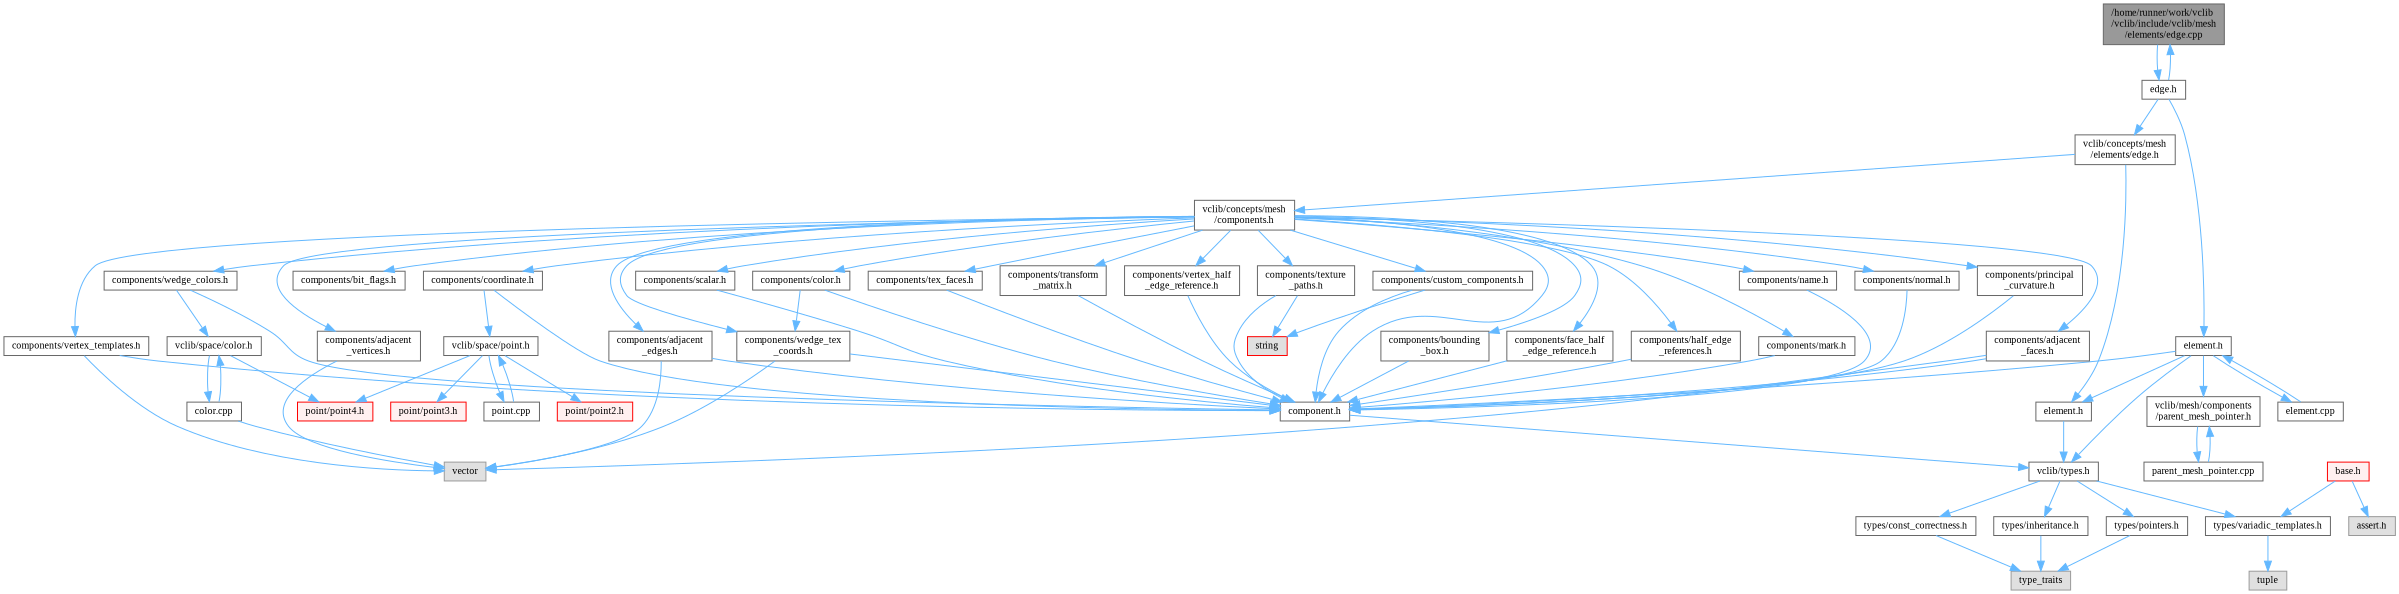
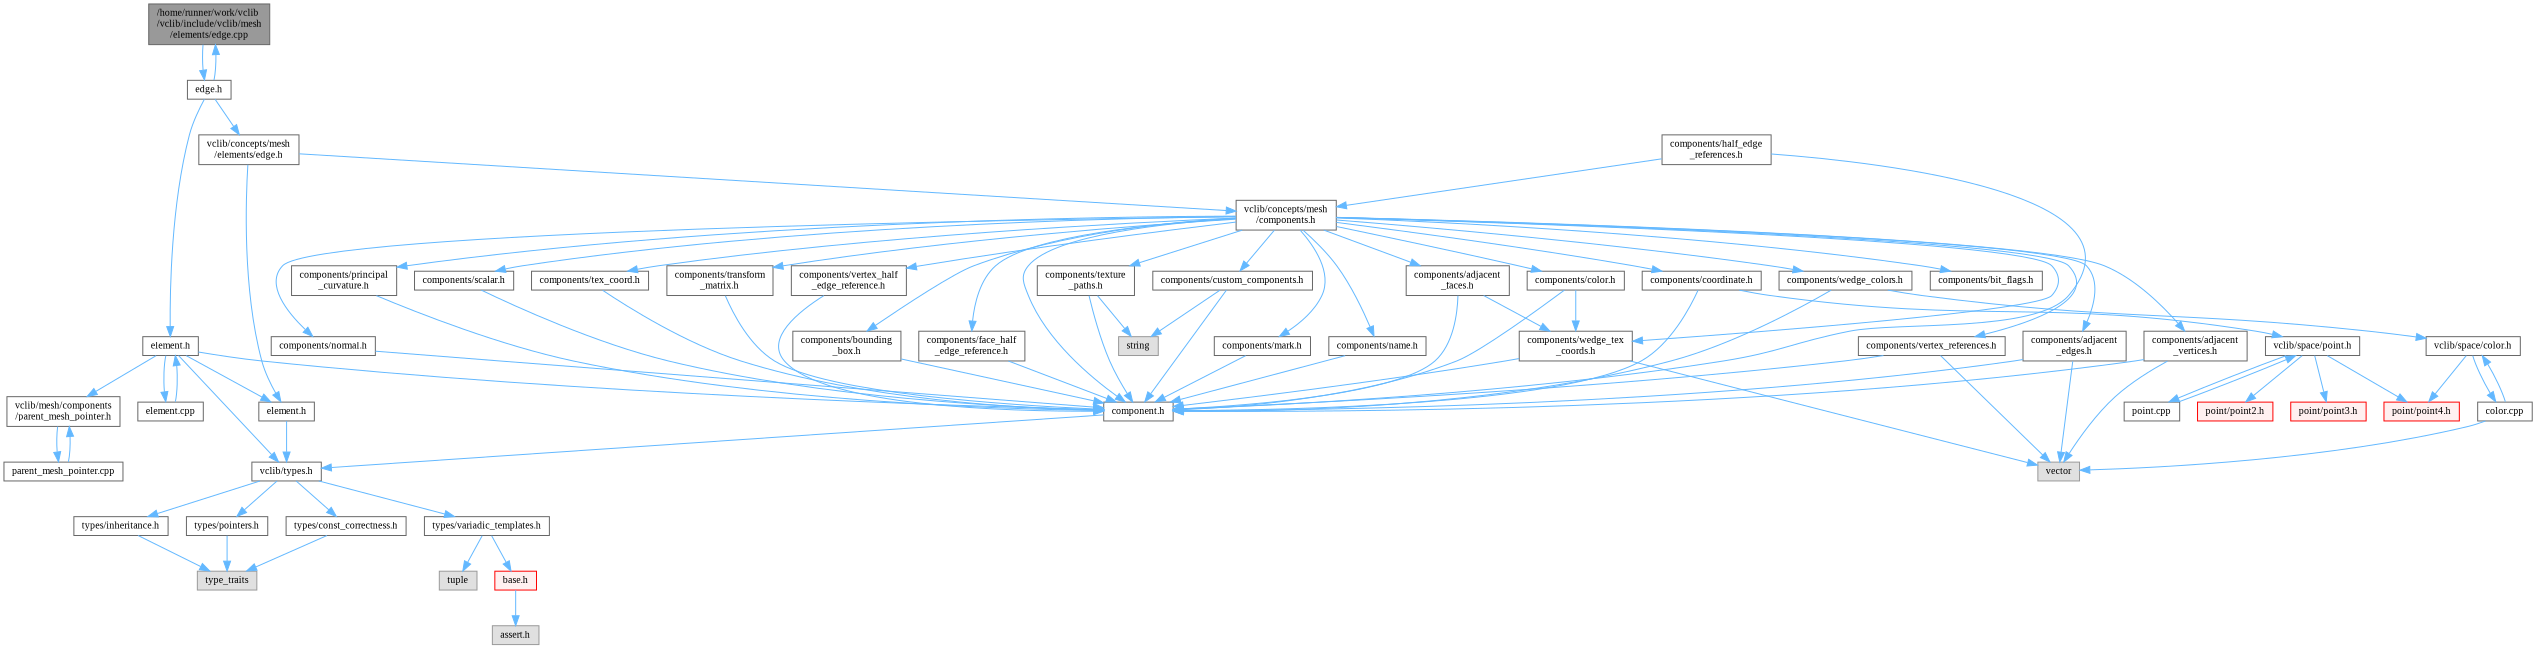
edge "vclib/concepts/mesh /components.h" -> "components/half_edge _references.h": reversed
node "components/tex_faces.h": label "components/tex_faces.h" -> "components/tex_coord.h"
node "components/vertex_templates.h": label "components/vertex_templates.h" -> "components/vertex_references.h"
node "string": color red -> grey60
edge "components/adjacent _vertices.h" -> "component.h": added
edge "components/adjacent _faces.h" -> "vector": now "components/adjacent _faces.h" -> "components/wedge_tex _coords.h"
edge "base.h" -> "types/variadic_templates.h": reversed
